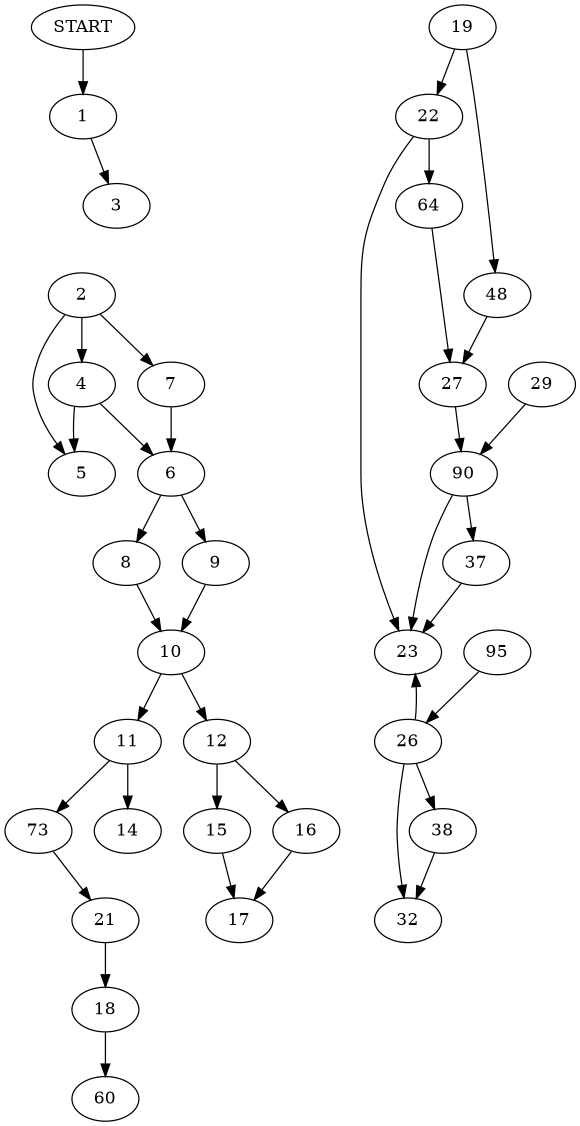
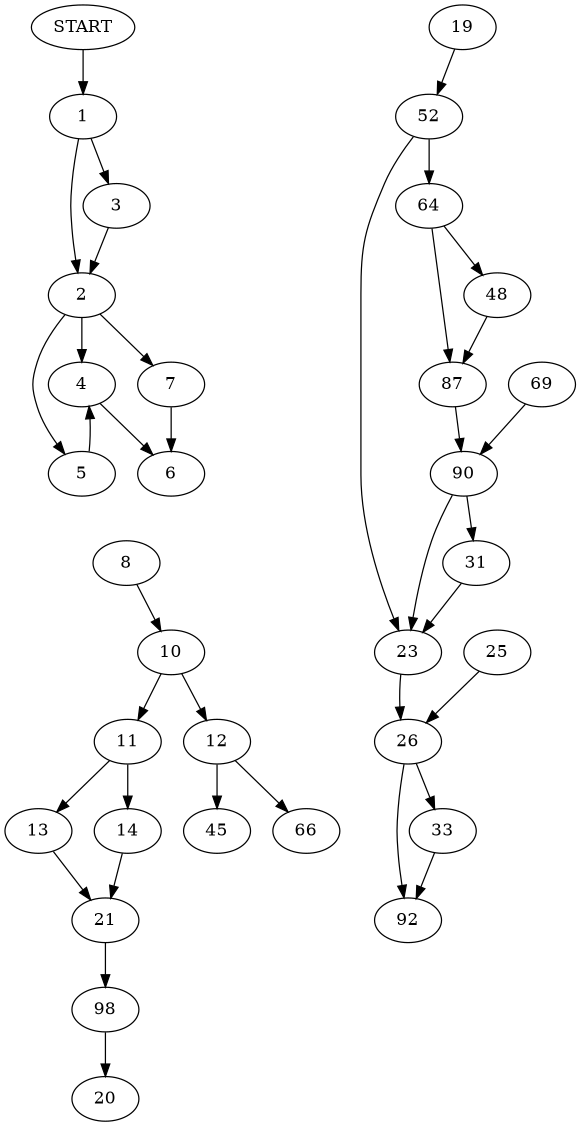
node "22": label "22" -> "52"
edge "19" -> "48": now "64" -> "48"
edge "1" -> "2": added
edge "3" -> "2": added
node "27": label "27" -> "87"
node "29": label "29" -> "69"
edge "4" -> "5": reversed
edge "6" -> "8": removed
node "9": removed
node "37": label "37" -> "31"
node "95": label "95" -> "25"
edge "26" -> "23": reversed
node "73": label "73" -> "13"
node "15": label "15" -> "45"
node "16": label "16" -> "66"
node "38": label "38" -> "33"
edge "14" -> "21": added
node "17": removed
node "32": label "32" -> "92"
node "18": label "18" -> "98"
node "60": label "60" -> "20"
